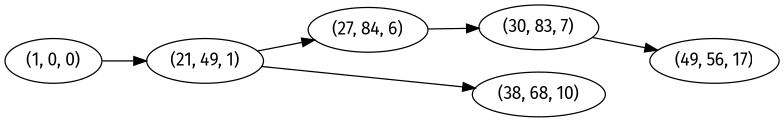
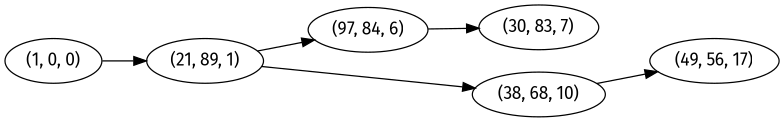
node "(27, 84, 6)": label "(27, 84, 6)" -> "(97, 84, 6)"
edge "(30, 83, 7)" -> "(49, 56, 17)": now "(38, 68, 10)" -> "(49, 56, 17)"
node "(21, 49, 1)": label "(21, 49, 1)" -> "(21, 89, 1)"
